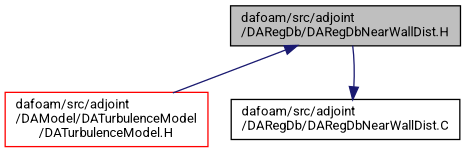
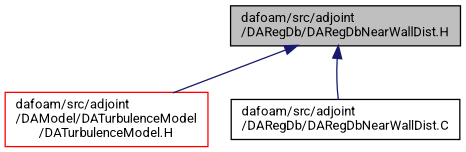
edge "dafoam/src/adjoint /DARegDb/DARegDbNearWallDist.H" -> "dafoam/src/adjoint /DARegDb/DARegDbNearWallDist.C": reversed
